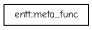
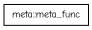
node "entt::meta_func": label "entt::meta_func" -> "meta::meta_func"
